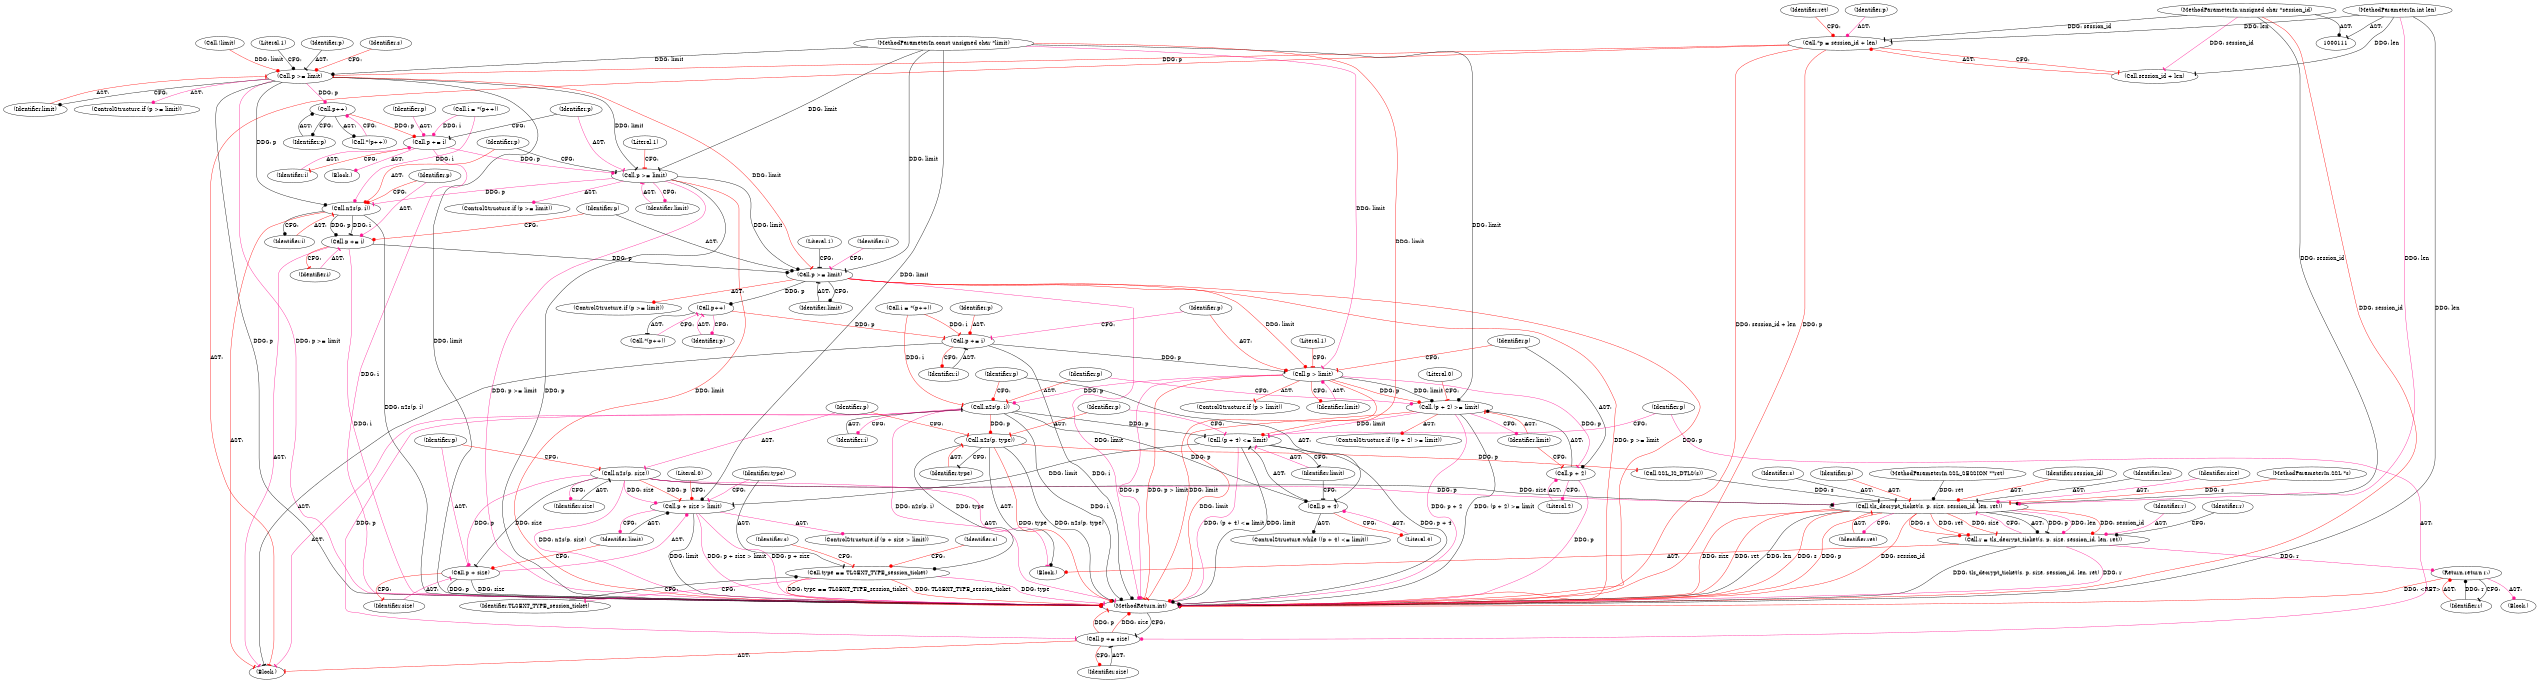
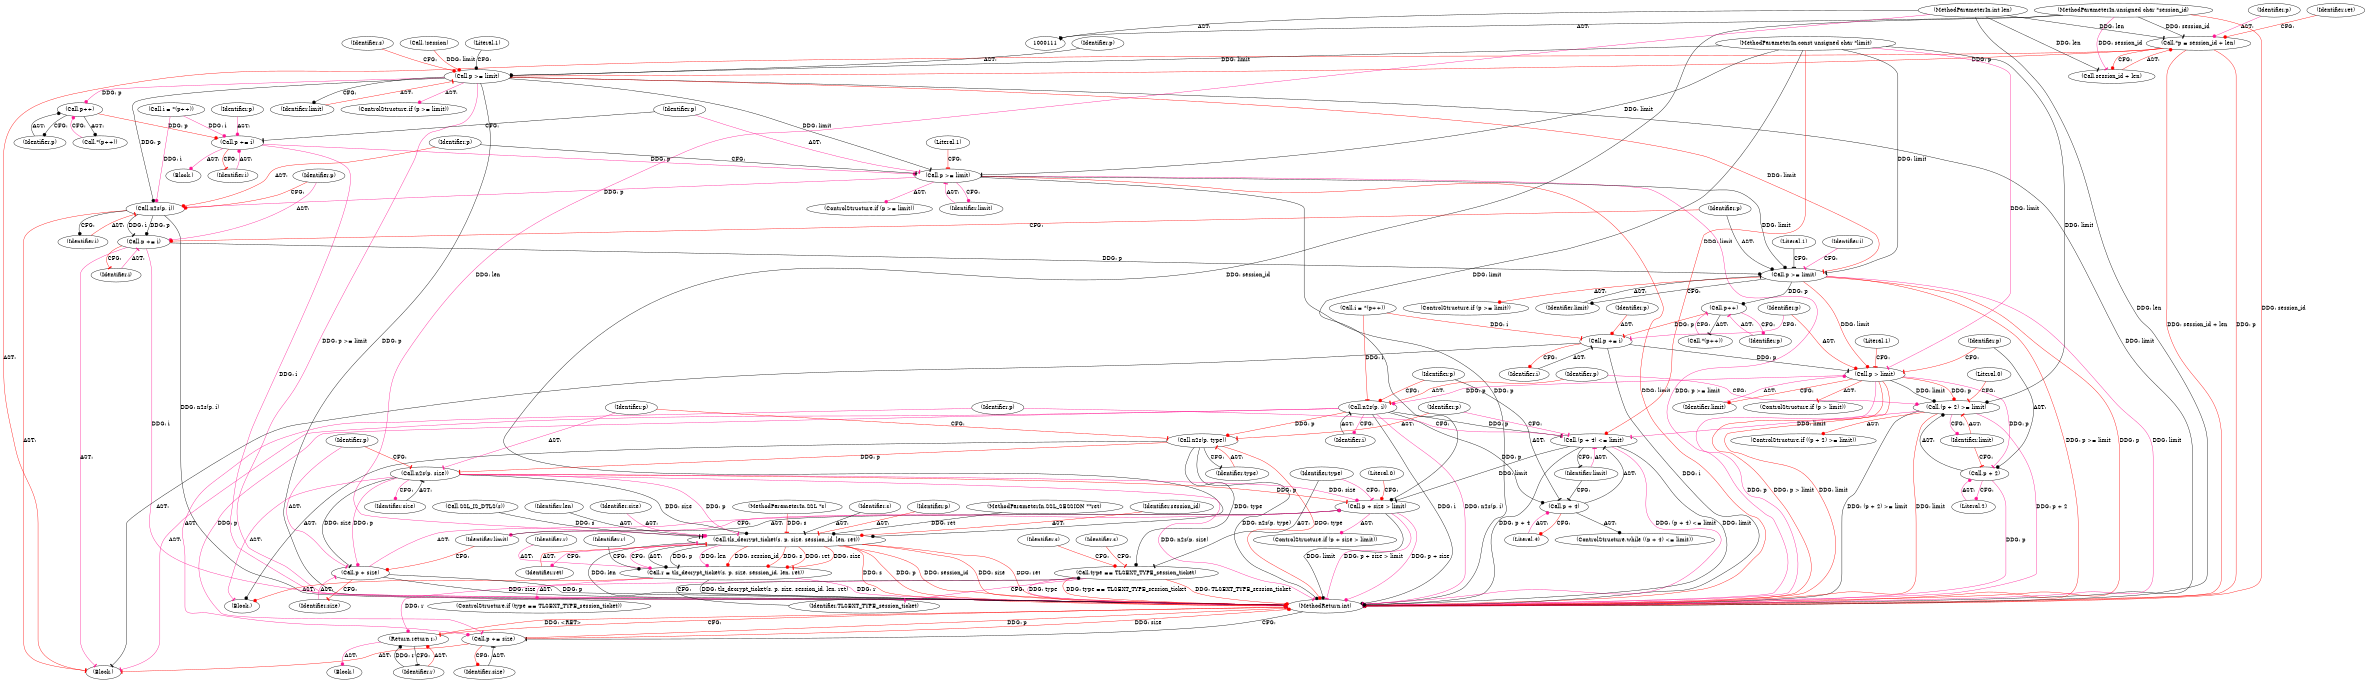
node "(Call,!limit)": label "(Call,!limit)" -> "(Call,!session)"
edge "(Call,*p = session_id + len)" -> "(Call,session_id + len)": arrowhead tee -> dot
edge "(Call,n2s(p, type))" -> "(Call,SSL_IS_DTLS(s))": now "(Call,n2s(p, type))" -> "(Call,n2s(p, size))"
edge "(Return,return r;)" -> "(MethodReturn,int)": arrowhead tee -> dot
node "(ControlStructure,if (type == TLSEXT_TYPE_session_ticket))": added
edge "(MethodReturn,int)" -> "(Return,return r;)": added, label "CFG:"
